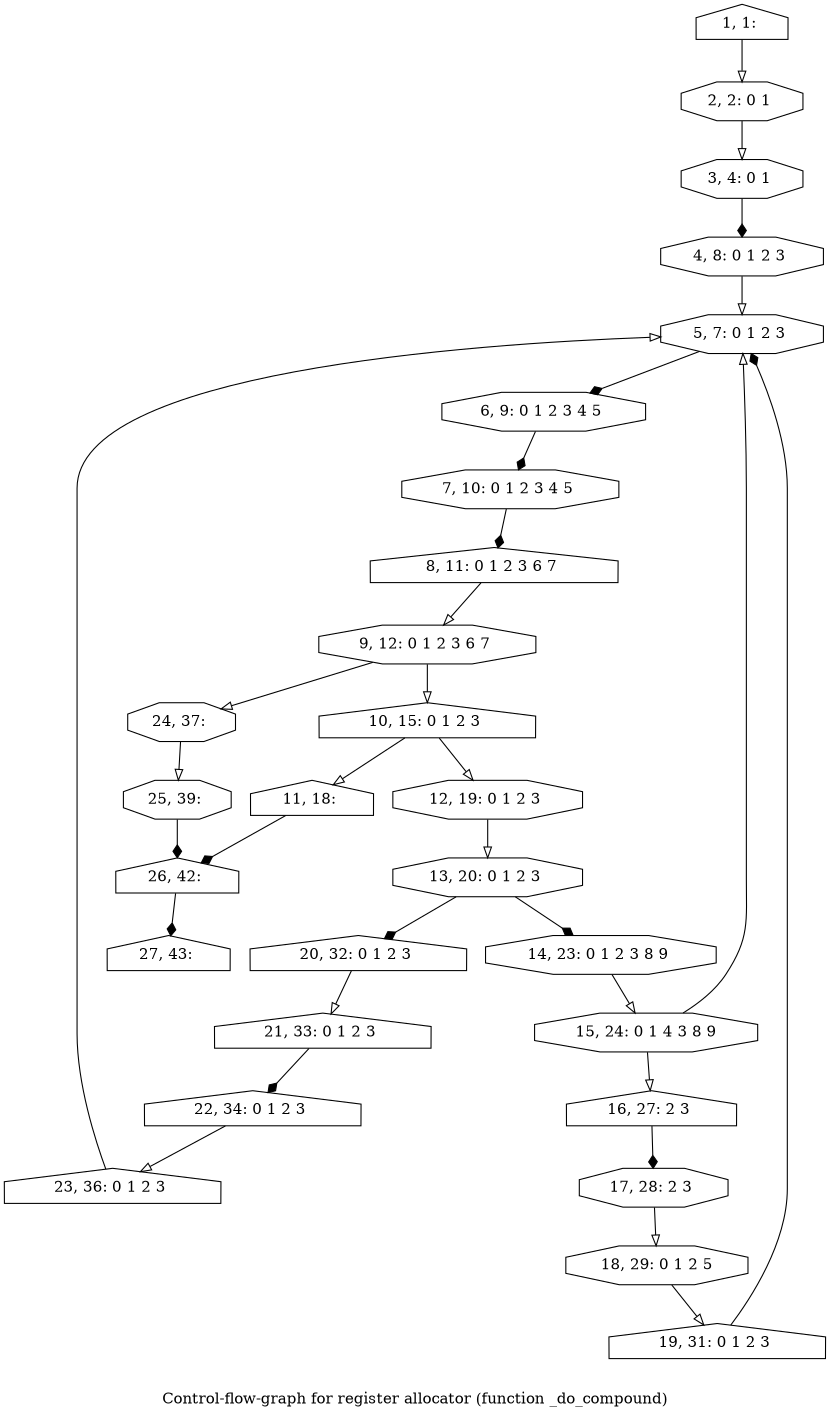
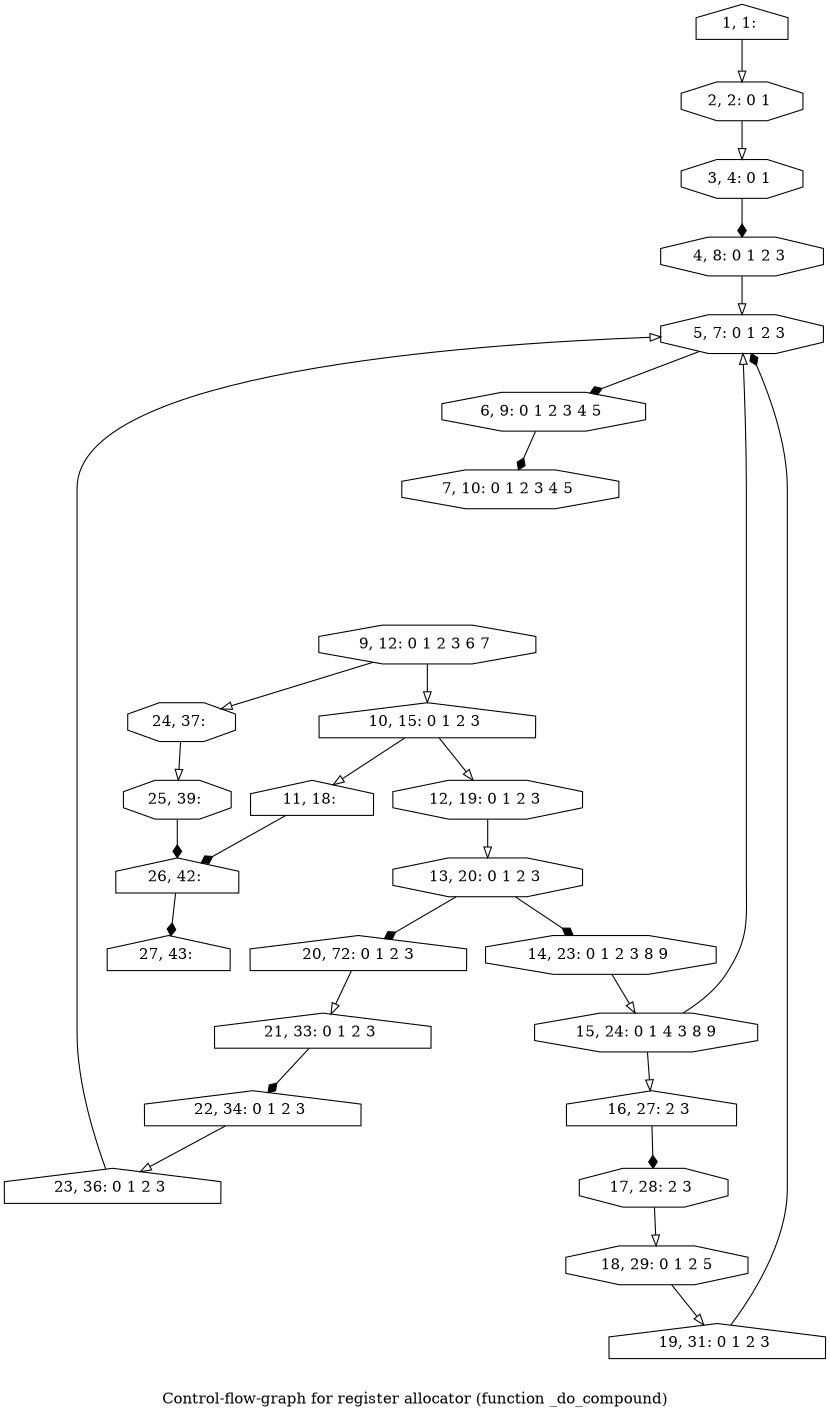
node "8, 11: 0 1 2 3 6 7": removed
node "20, 32: 0 1 2 3": label "20, 32: 0 1 2 3" -> "20, 72: 0 1 2 3"
